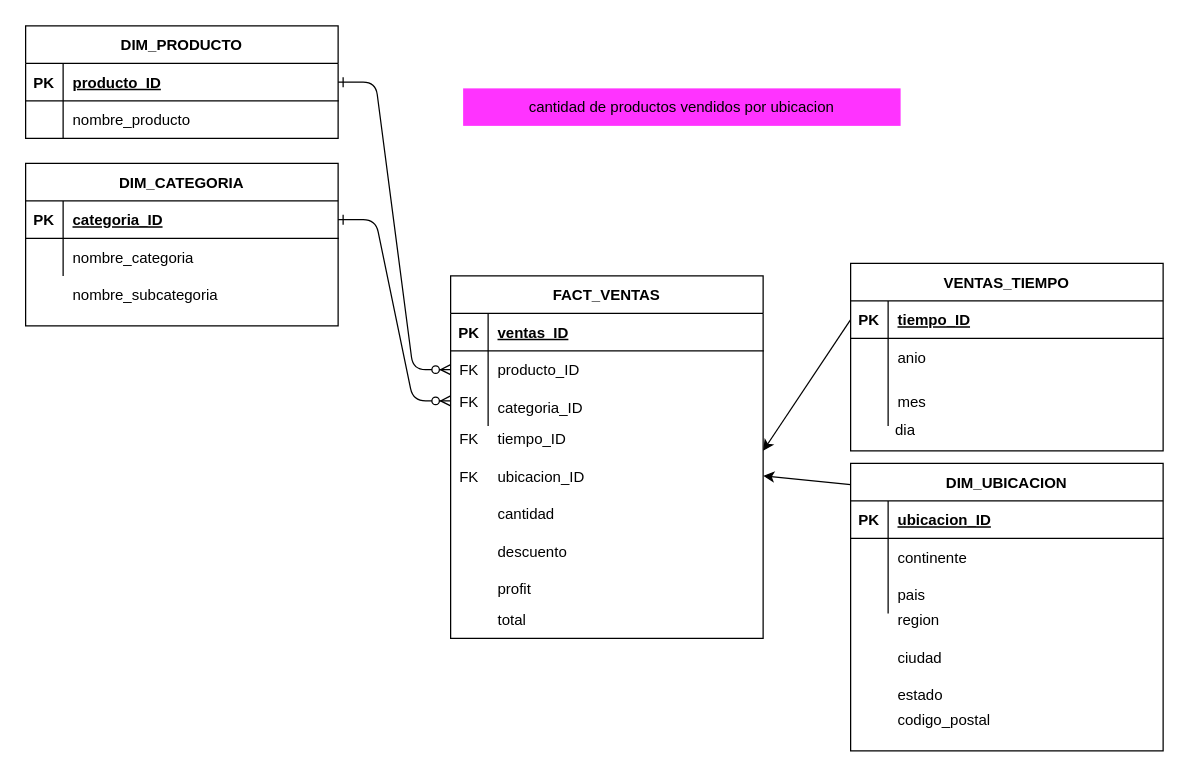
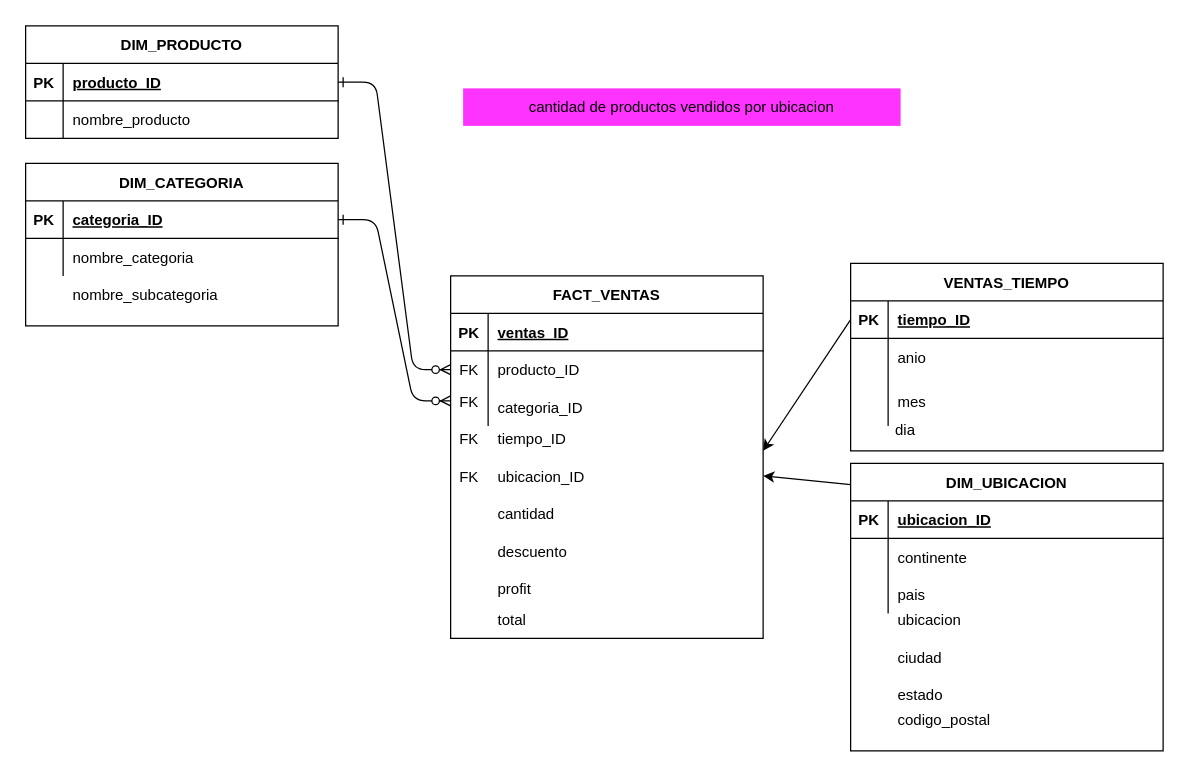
node "region": label "region" -> "ubicacion"
